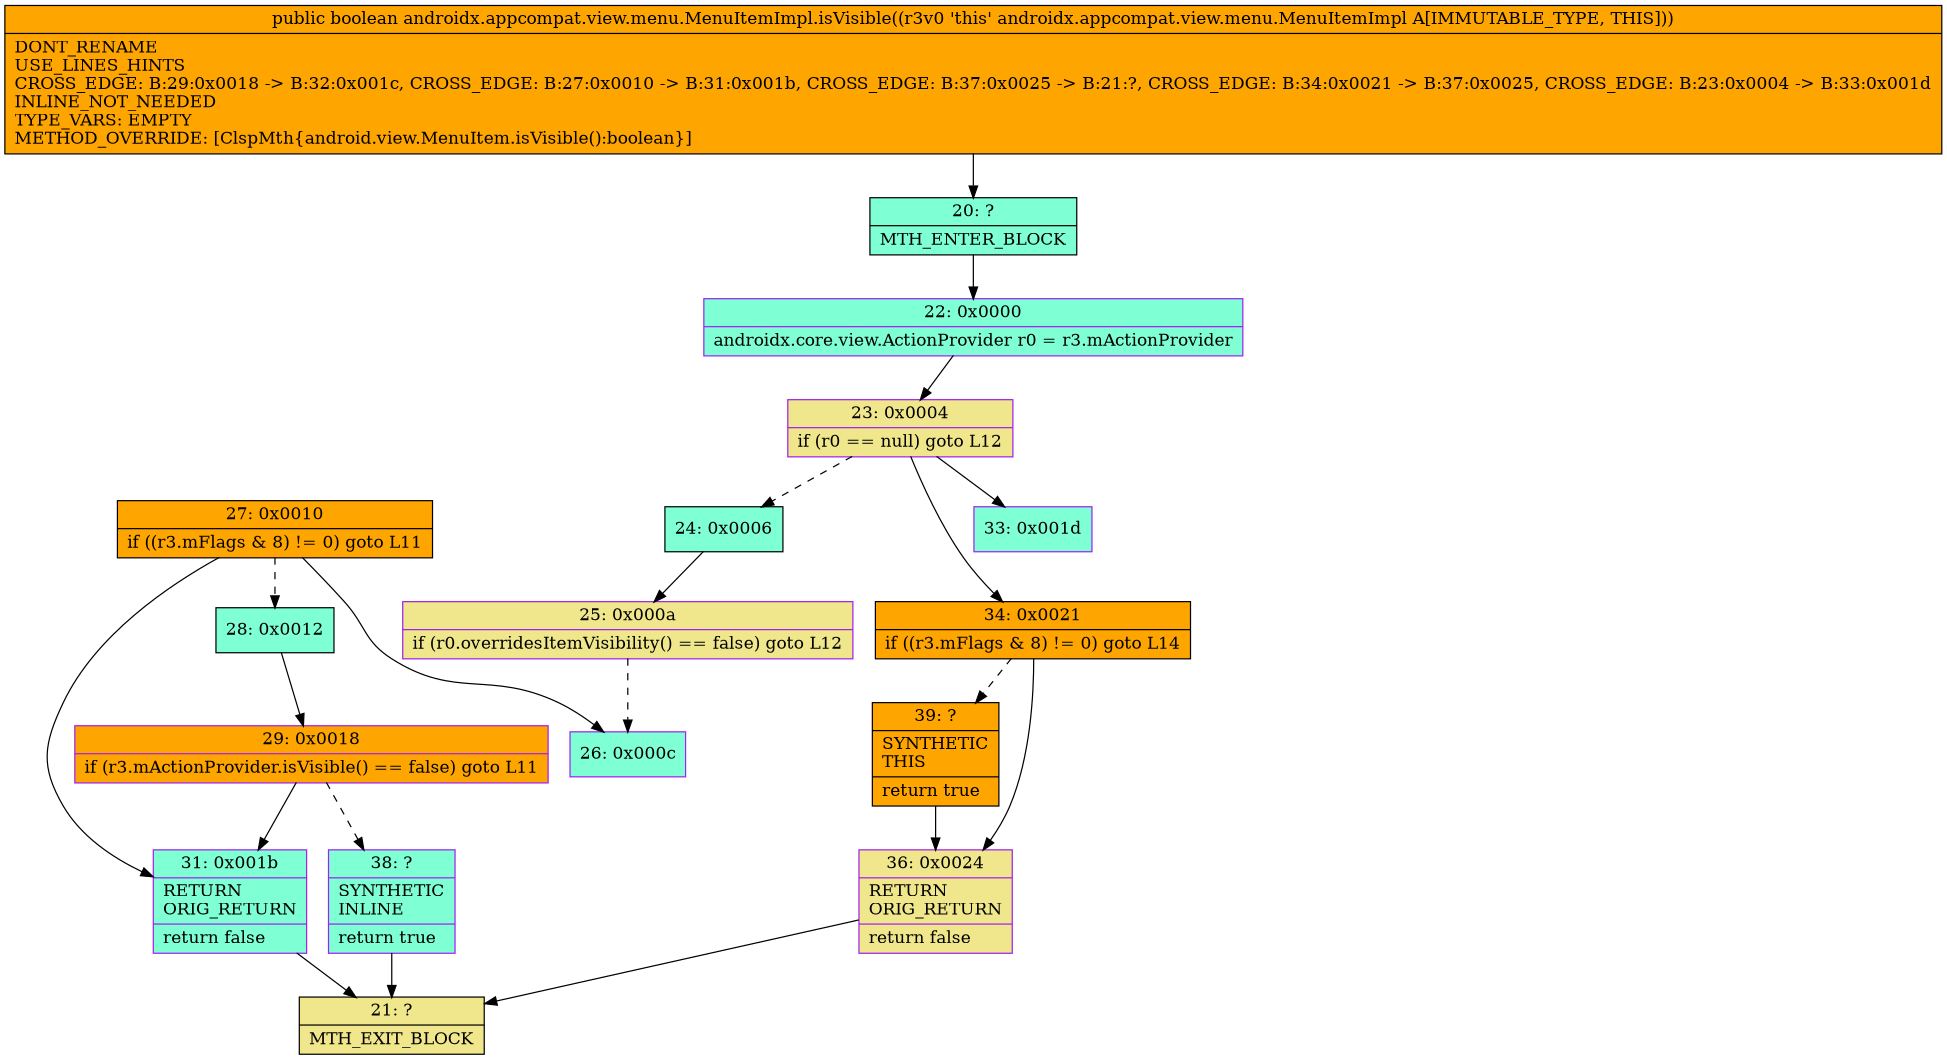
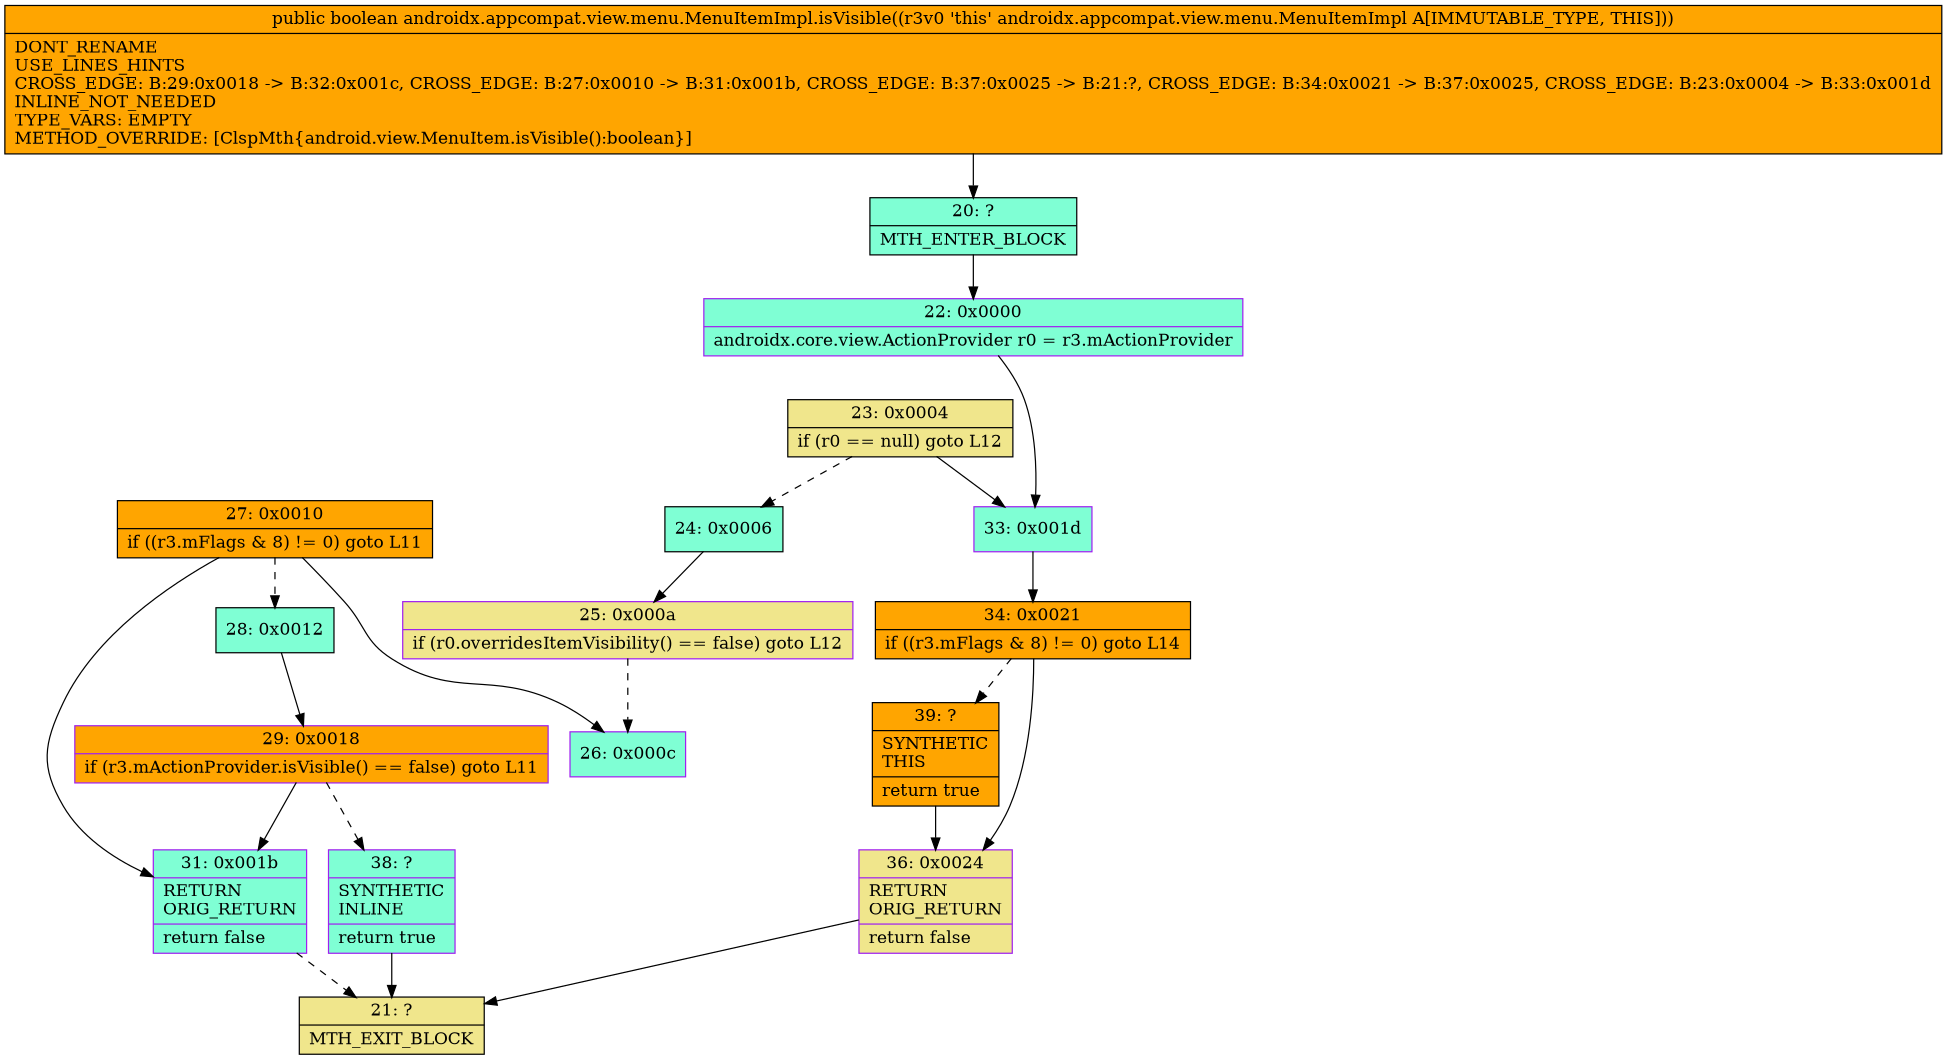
edge "22: 0x0000" -> "23: 0x0004": now "22: 0x0000" -> "33: 0x001d"
node "23: 0x0004": color purple -> black
edge "23: 0x0004" -> "34: 0x0021": now "33: 0x001d" -> "34: 0x0021"
edge "31: 0x001b" -> "21: ?": style solid -> dashed
